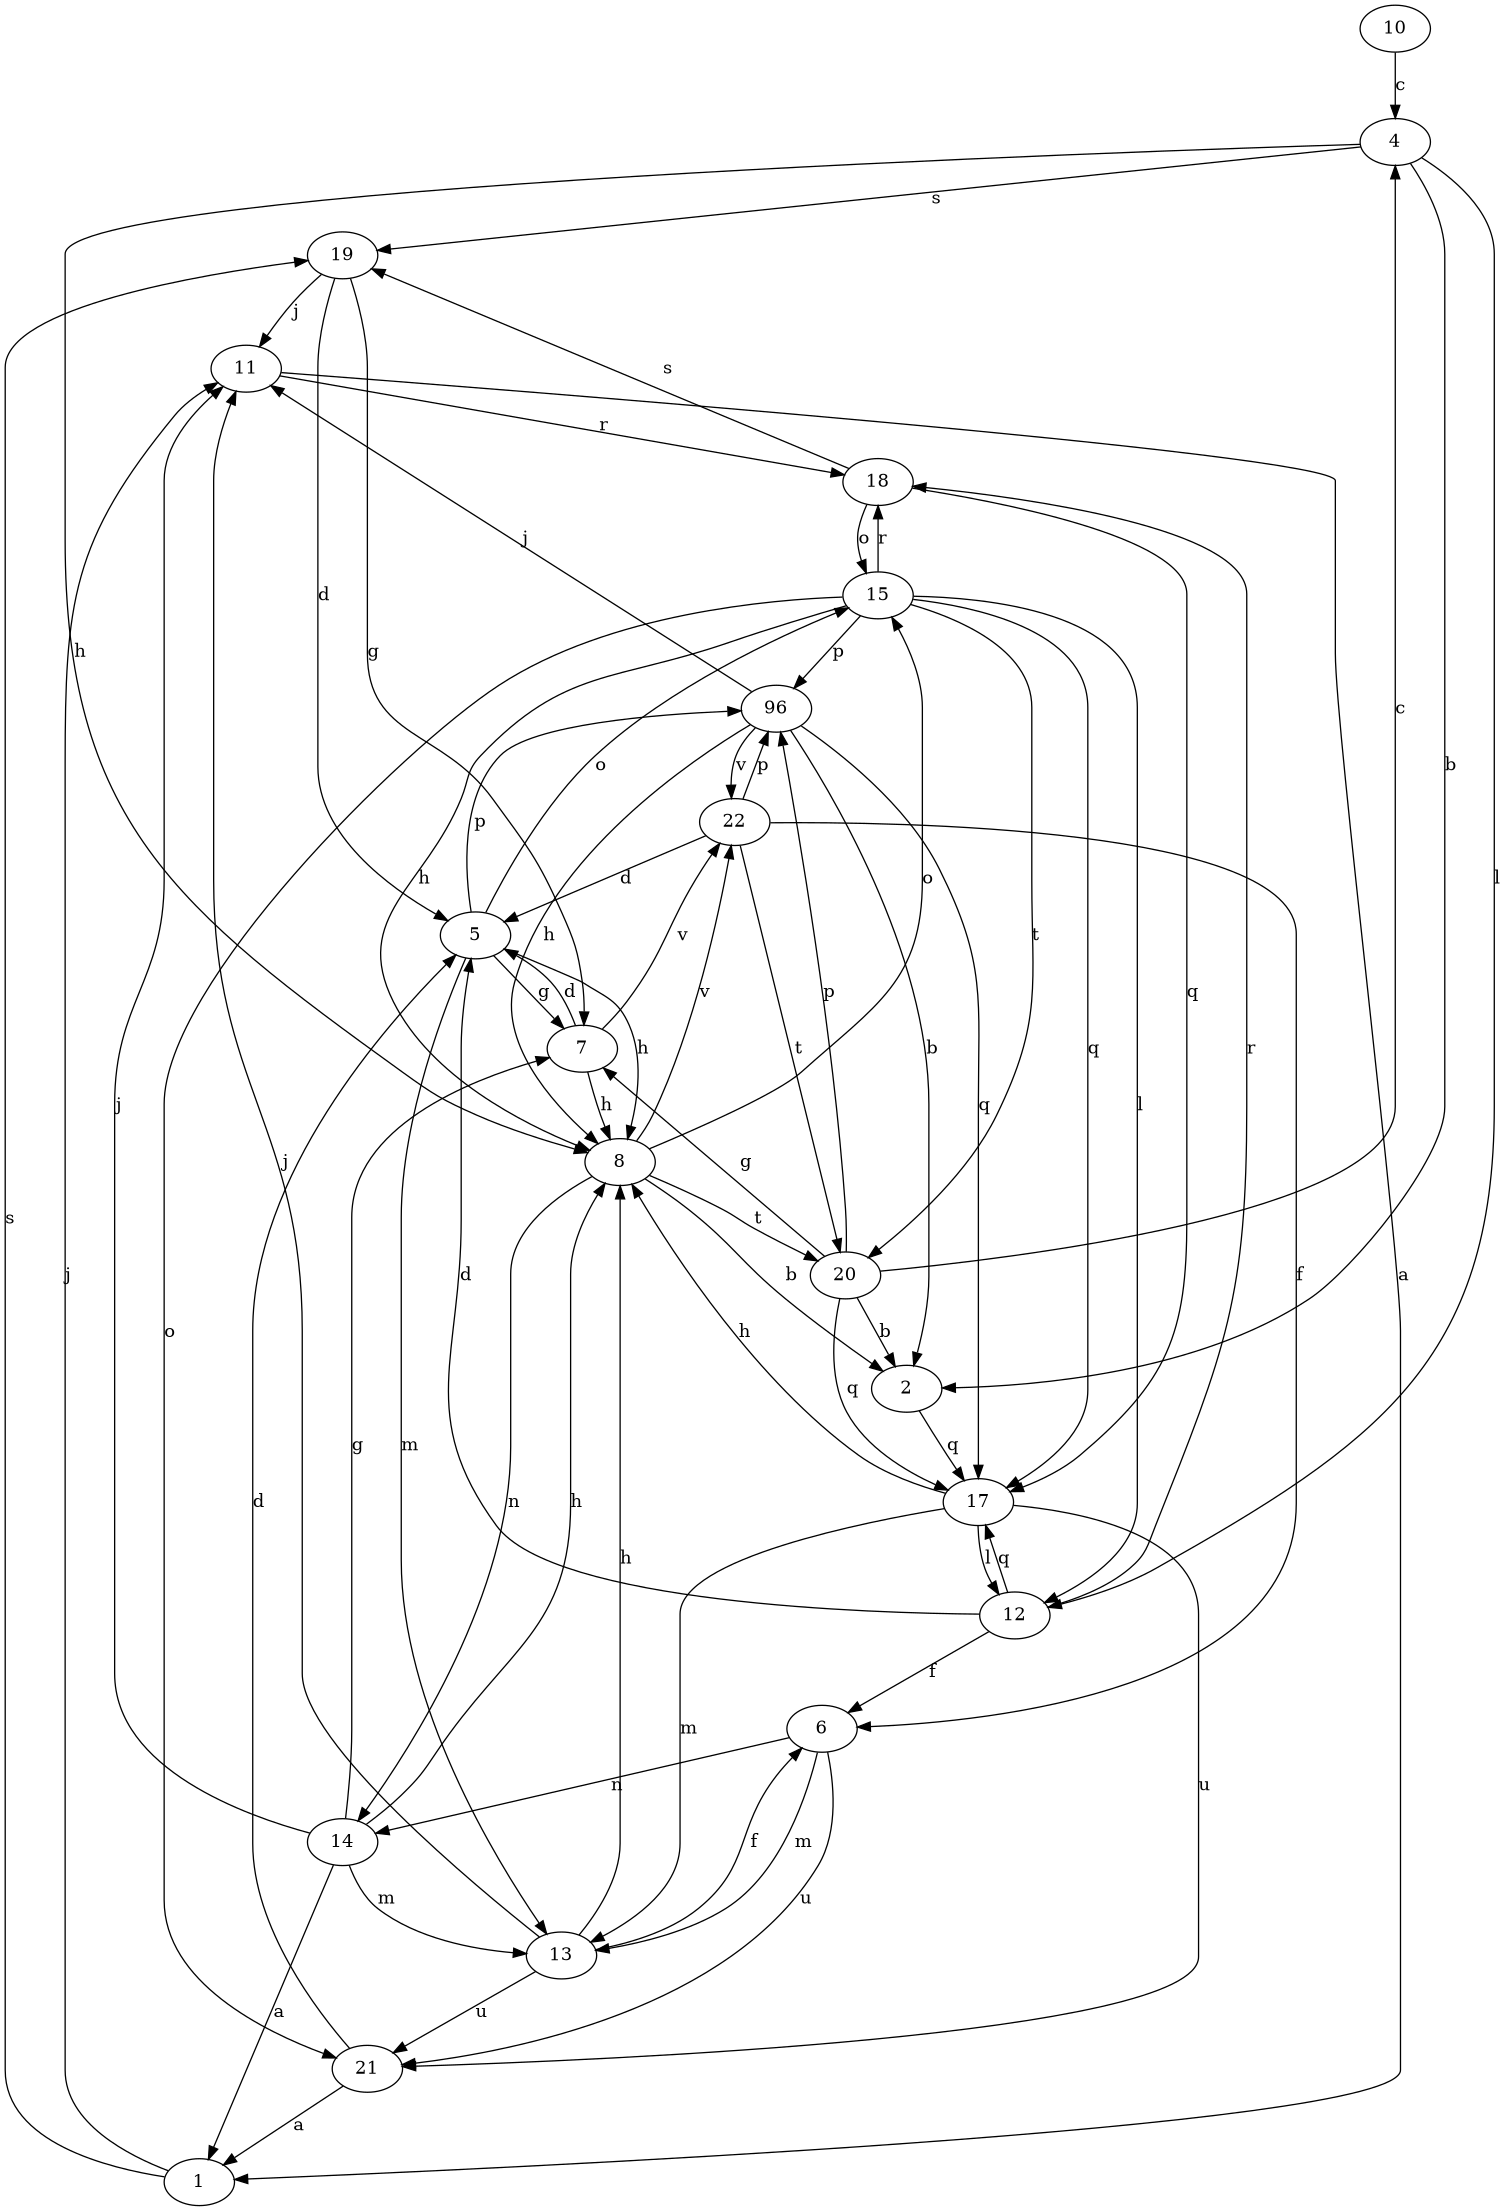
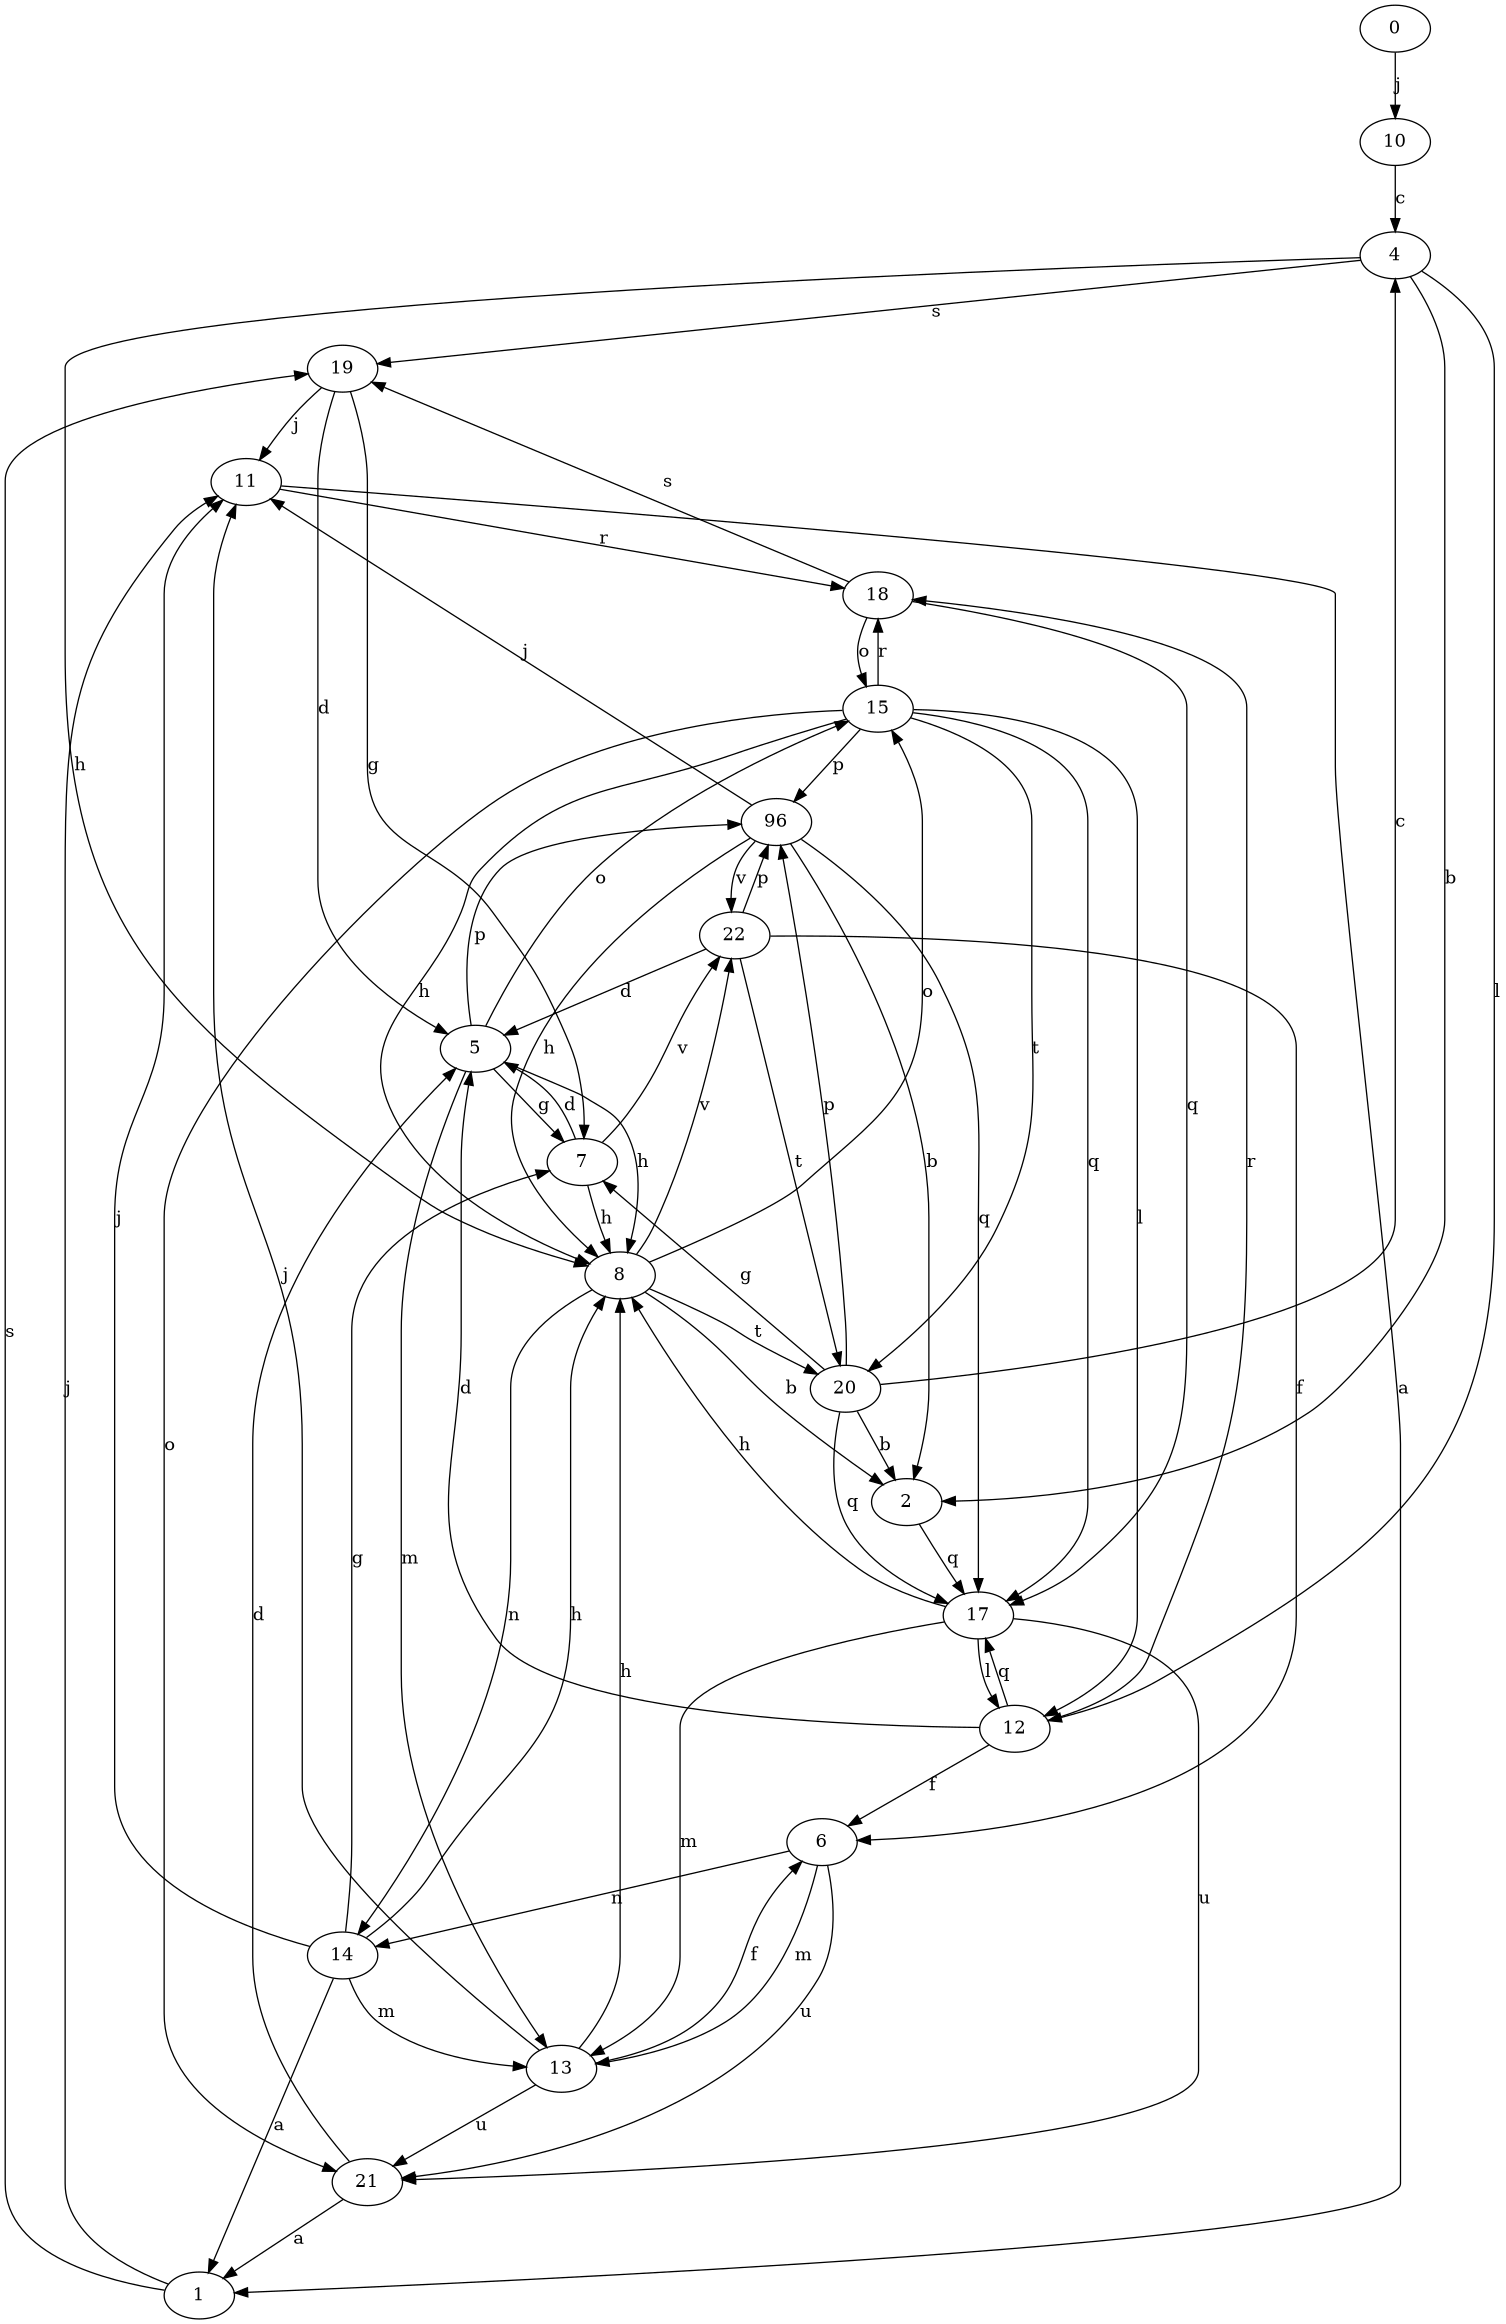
node "0": added
